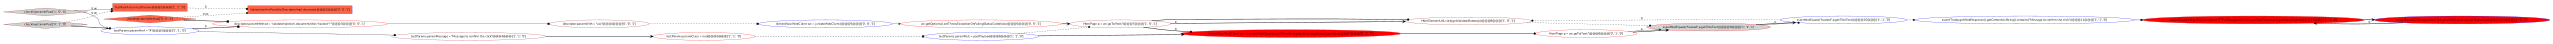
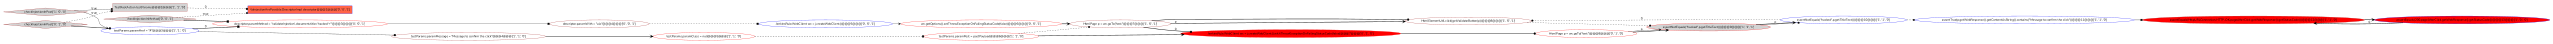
node "TestRootAction testParams@@@2@@@['1', '1', '0']": fillcolor tomato -> lightgray
node "checkInjectionInMethod['0', '0', '1']": fillcolor tomato -> lightgray
node "testParams.paramPost = postPayload@@@6@@@['1', '1', '0']": color blue -> red
